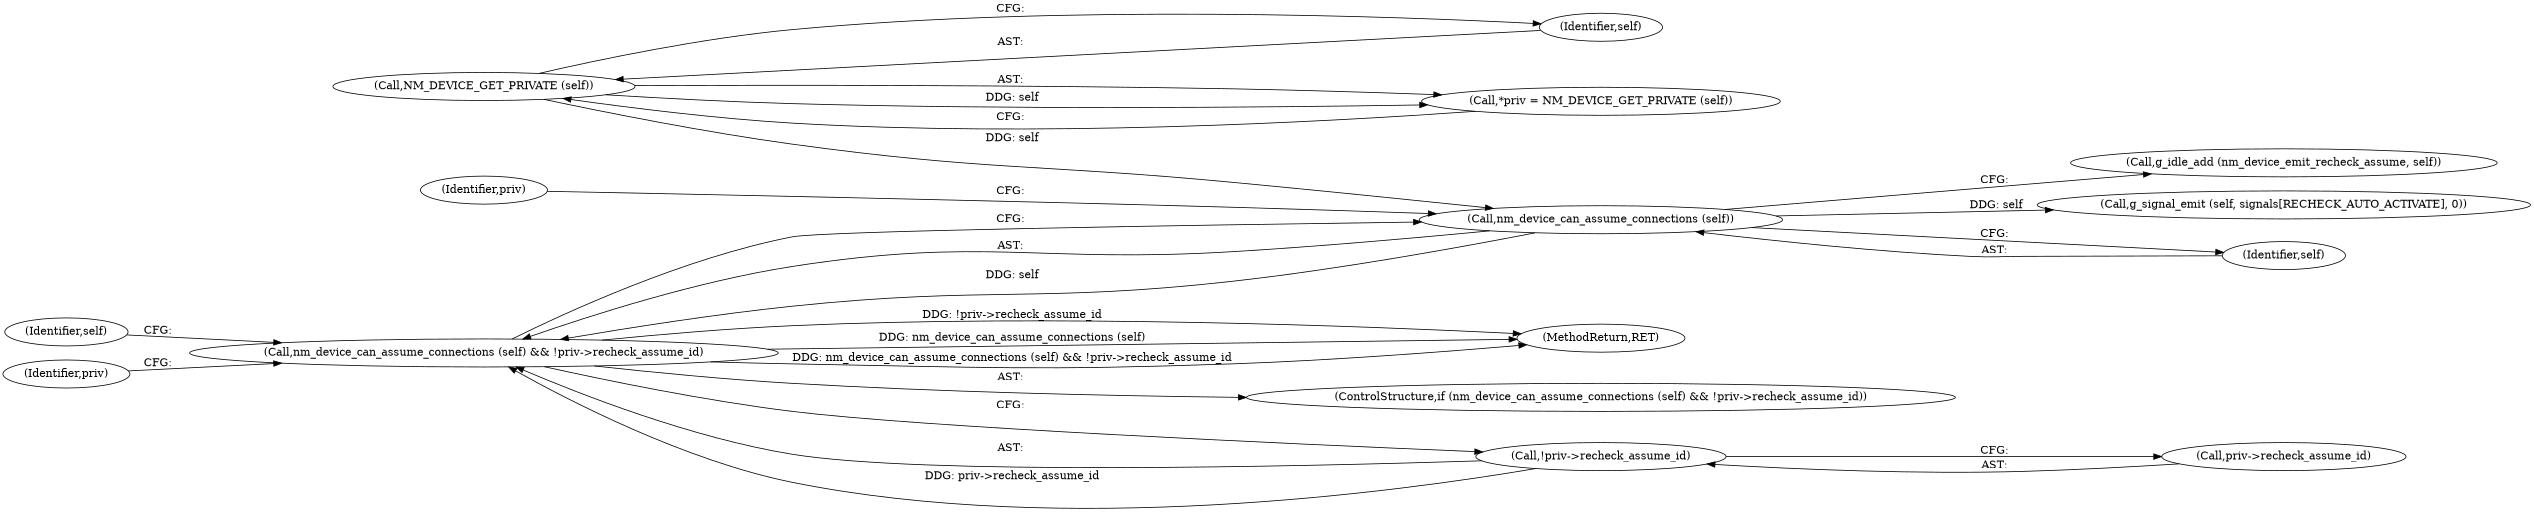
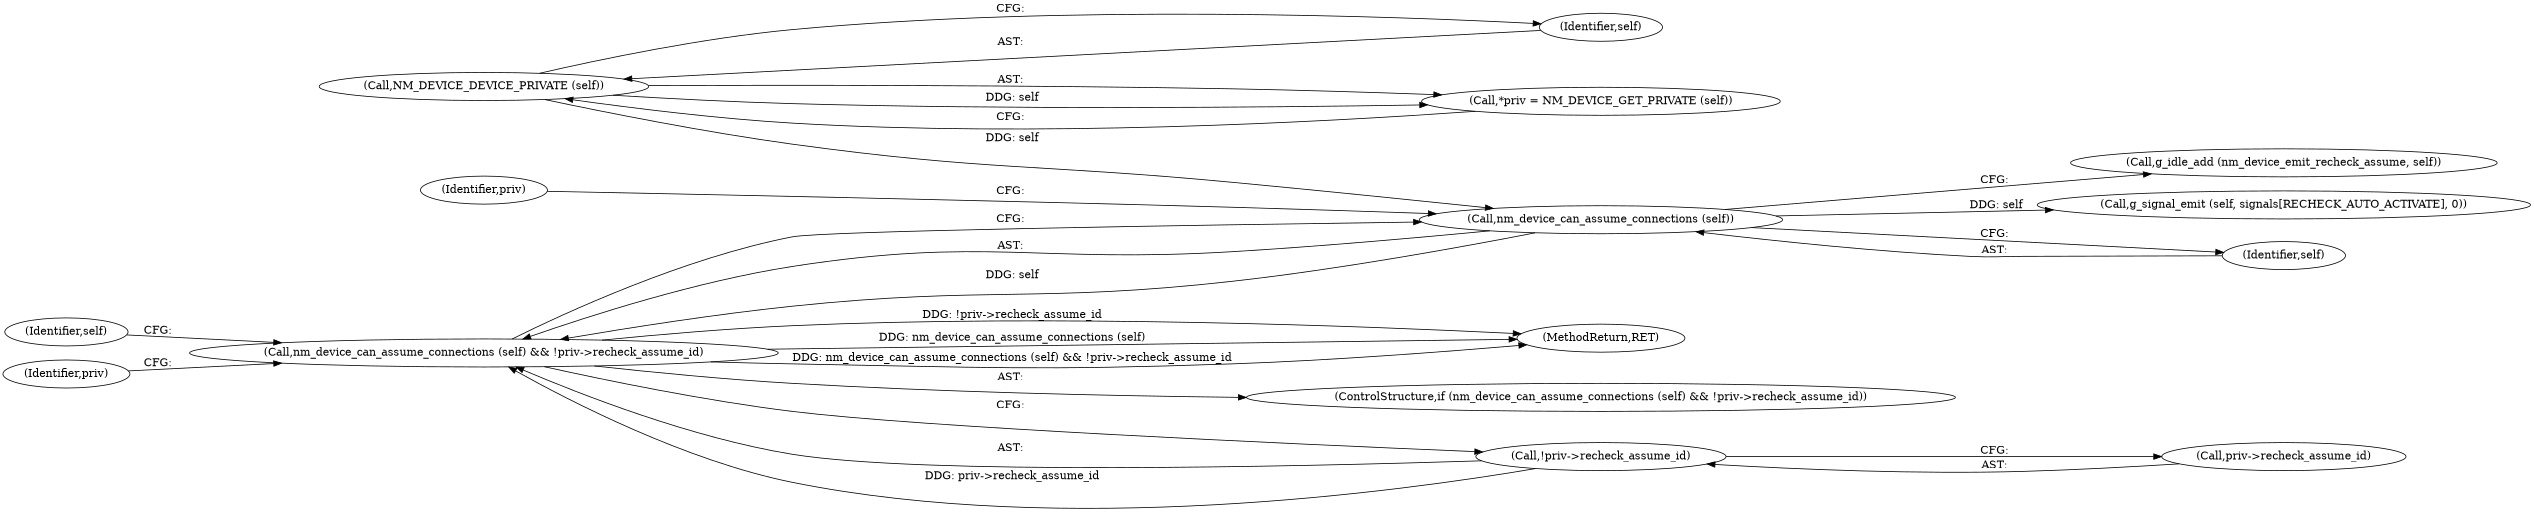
node "(Call,NM_DEVICE_GET_PRIVATE (self))": label "(Call,NM_DEVICE_GET_PRIVATE (self))" -> "(Call,NM_DEVICE_DEVICE_PRIVATE (self))"
